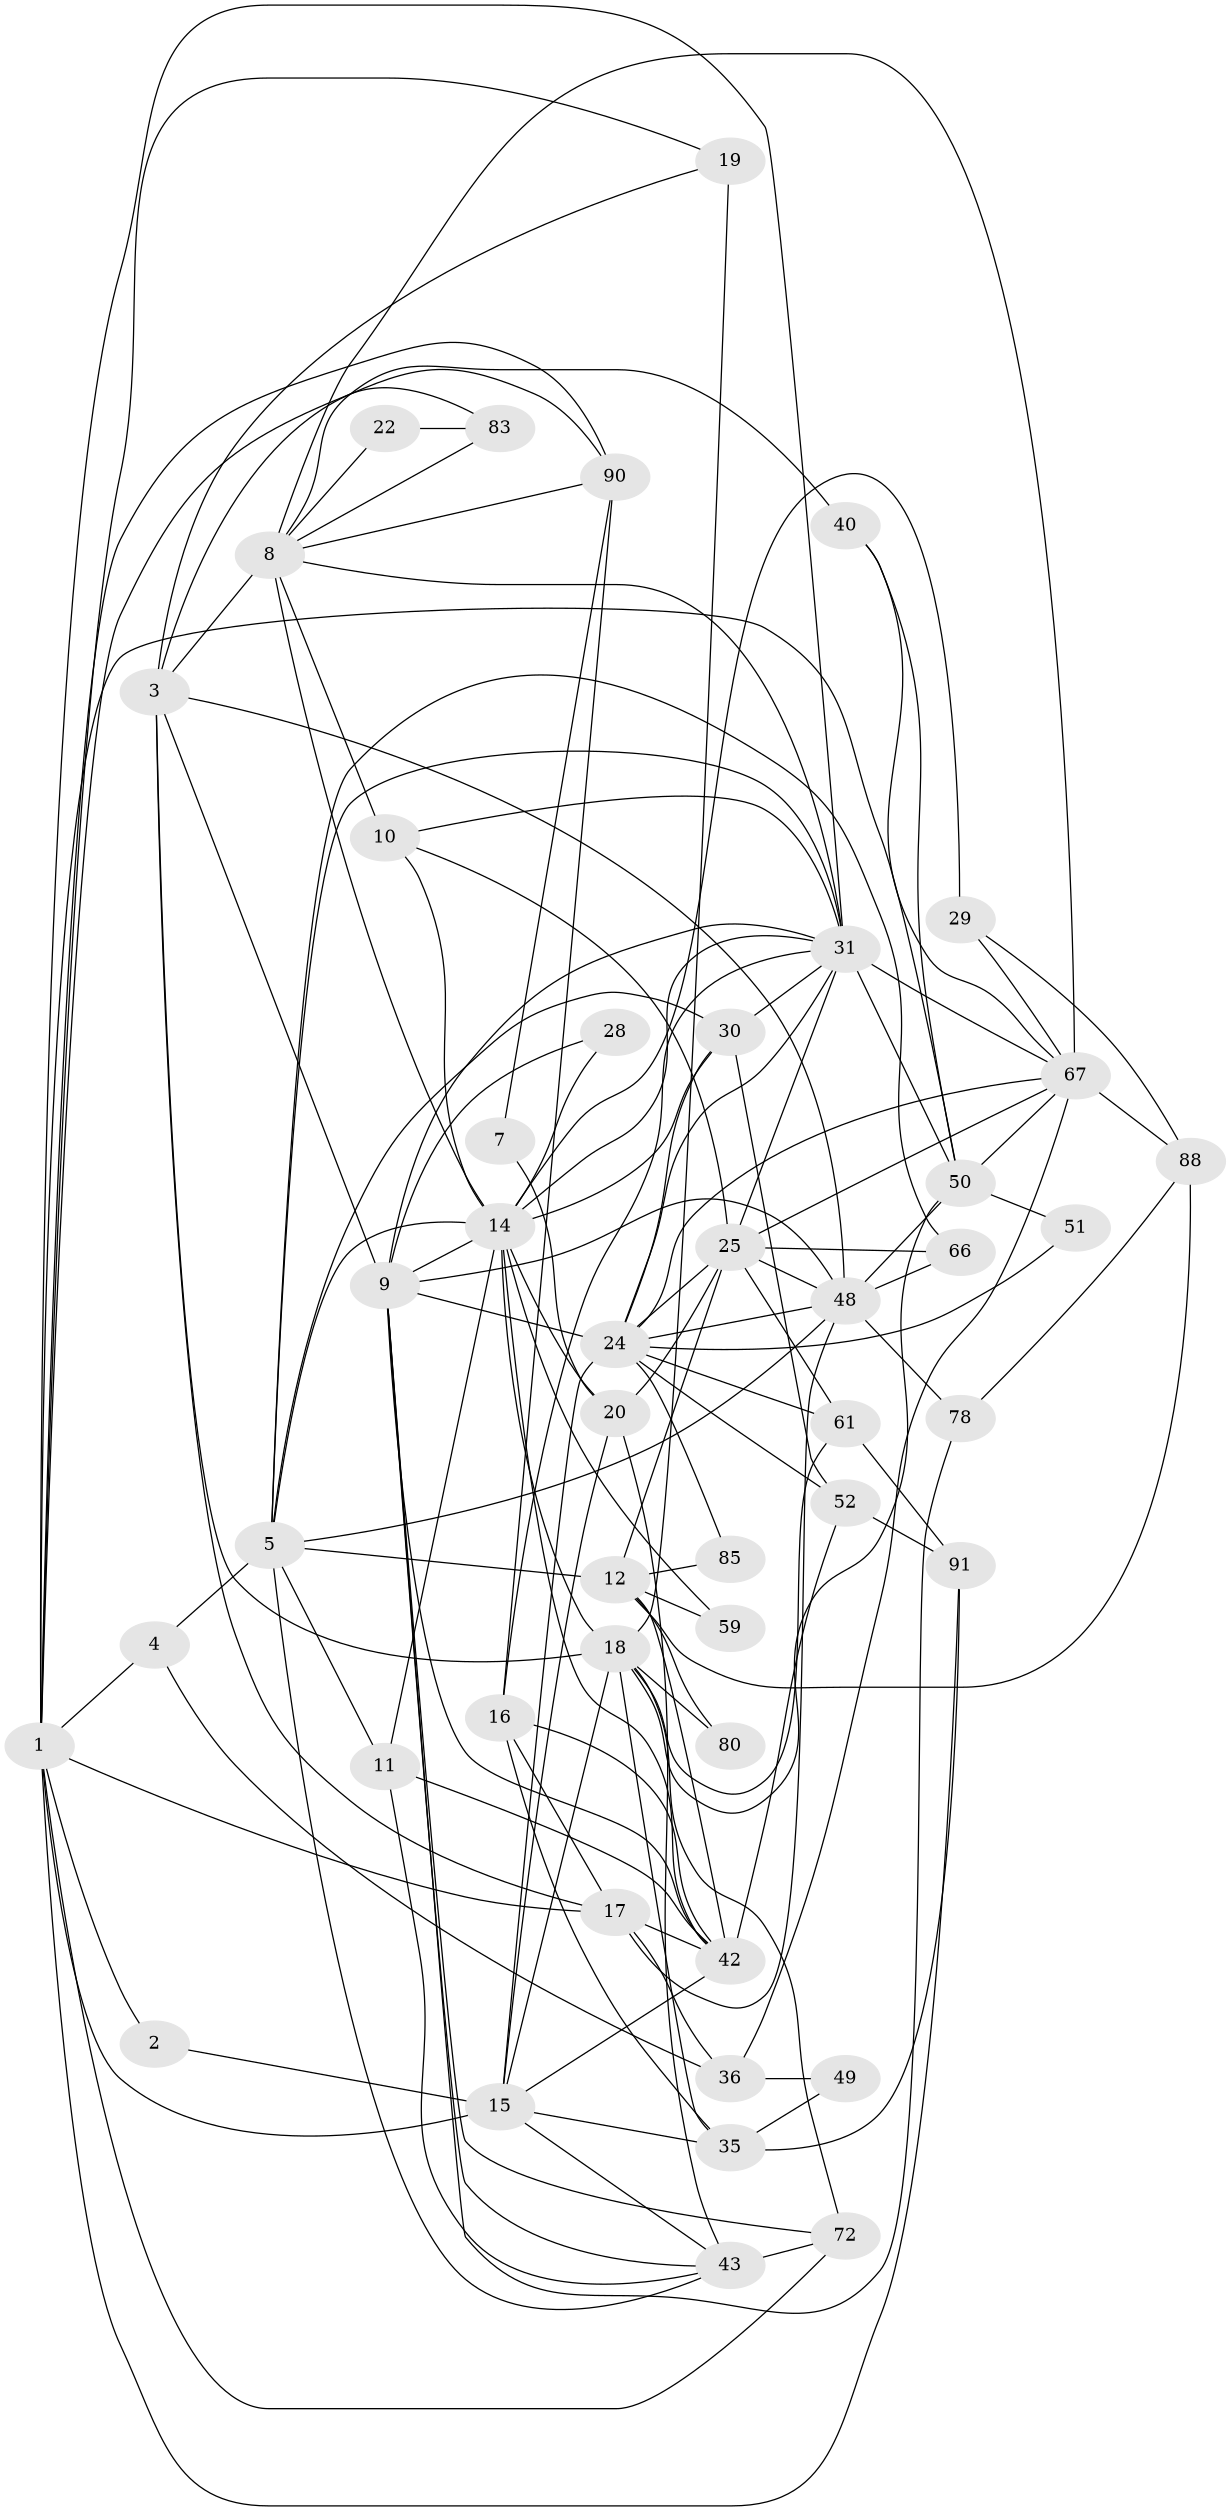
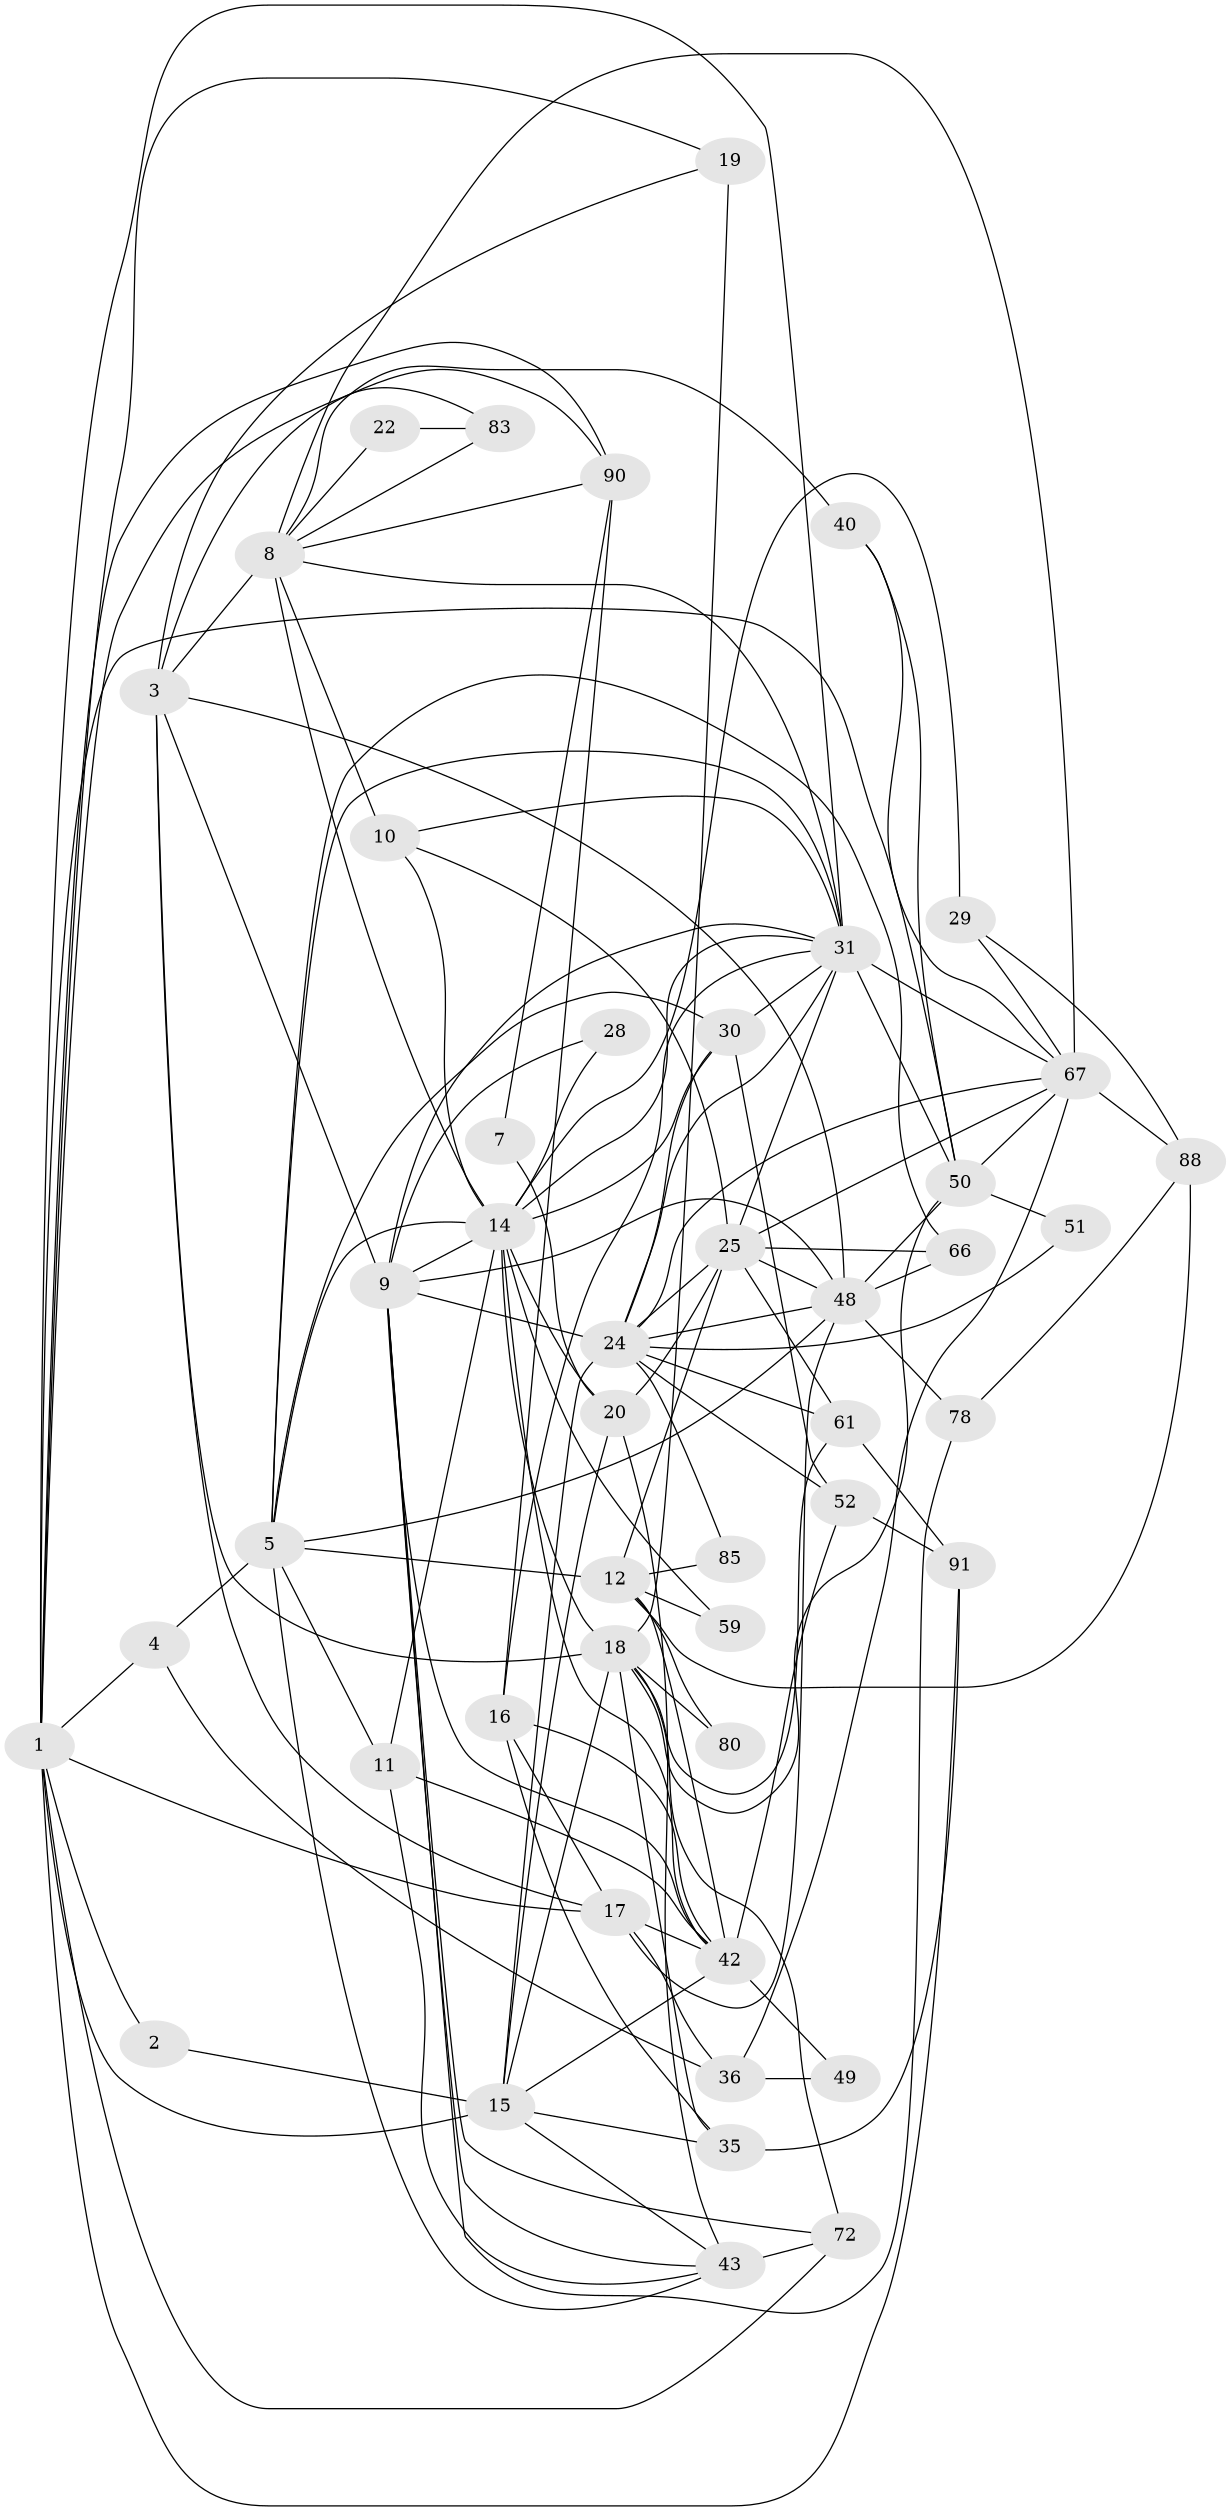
edge "49" -- "35": now "49" -- "42"
